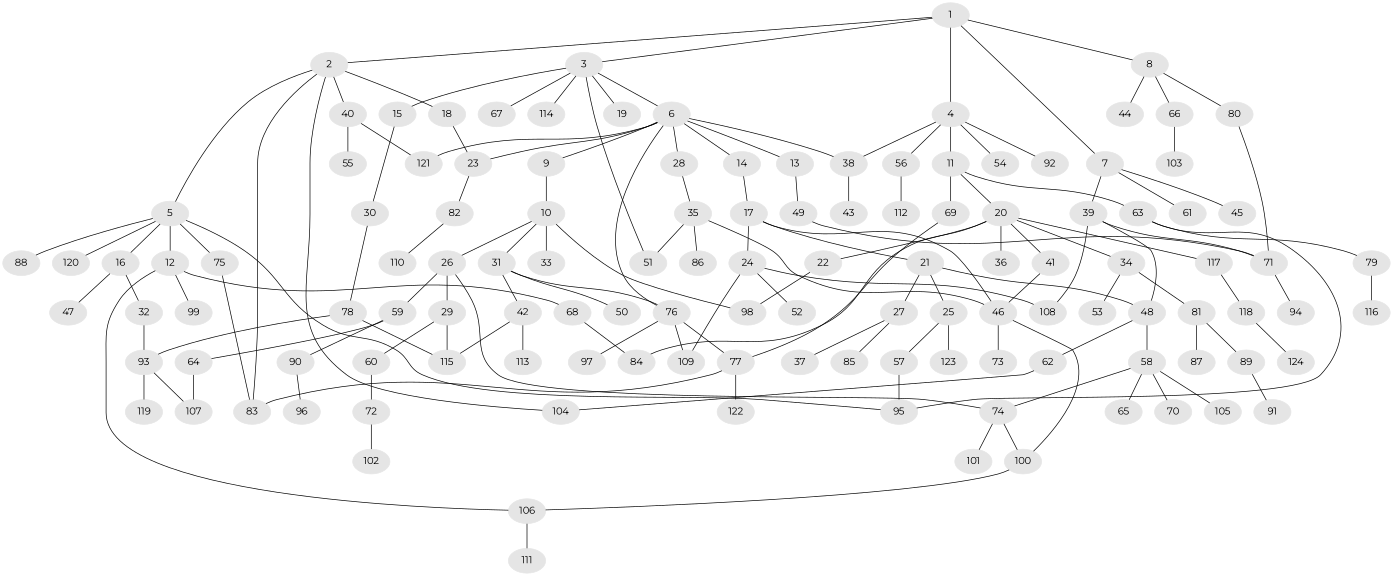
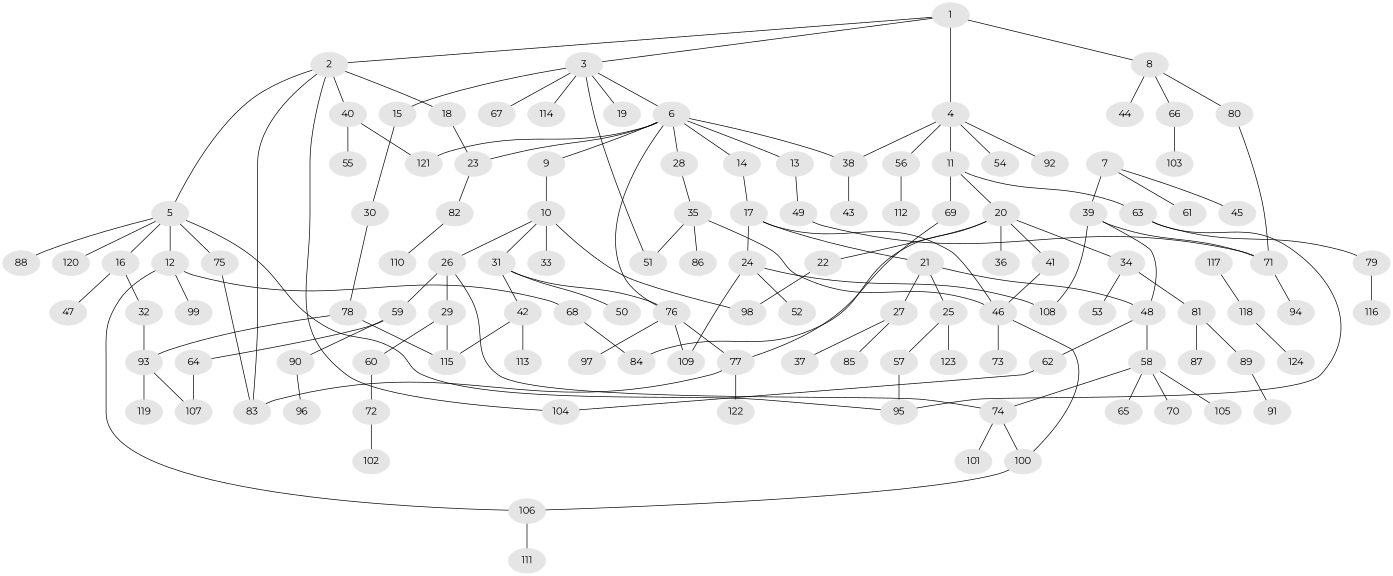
edge "1" -- "7": removed
edge "20" -- "117": removed
